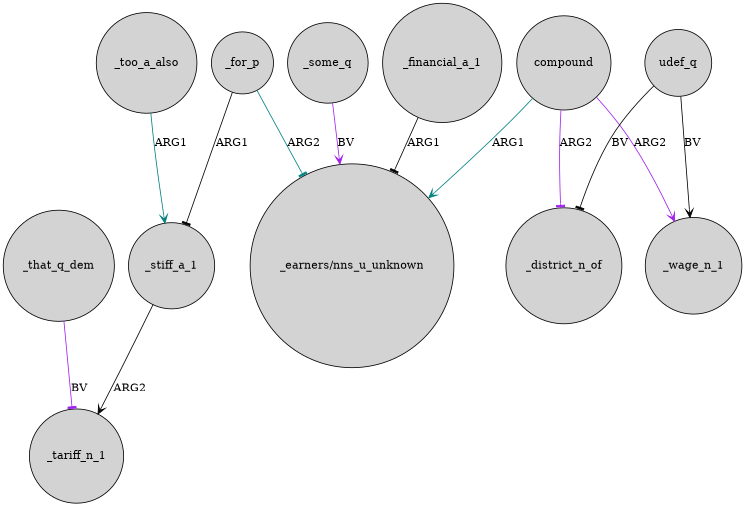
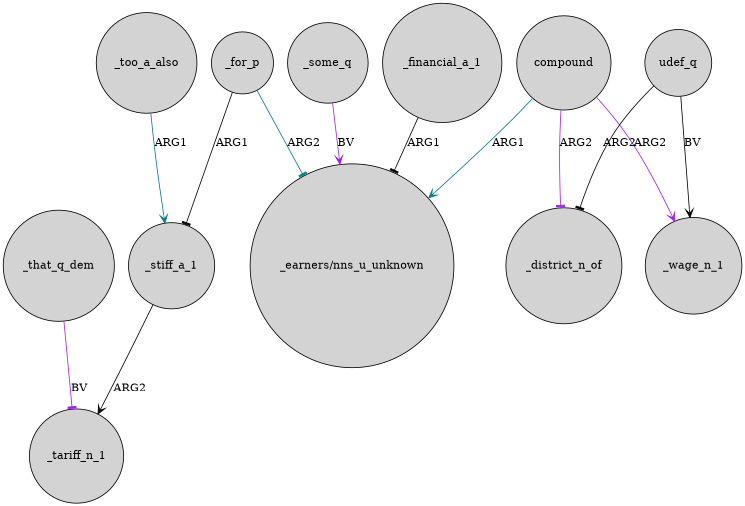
edge "udef_q" -> "_district_n_of": label "BV" -> "ARG2"
